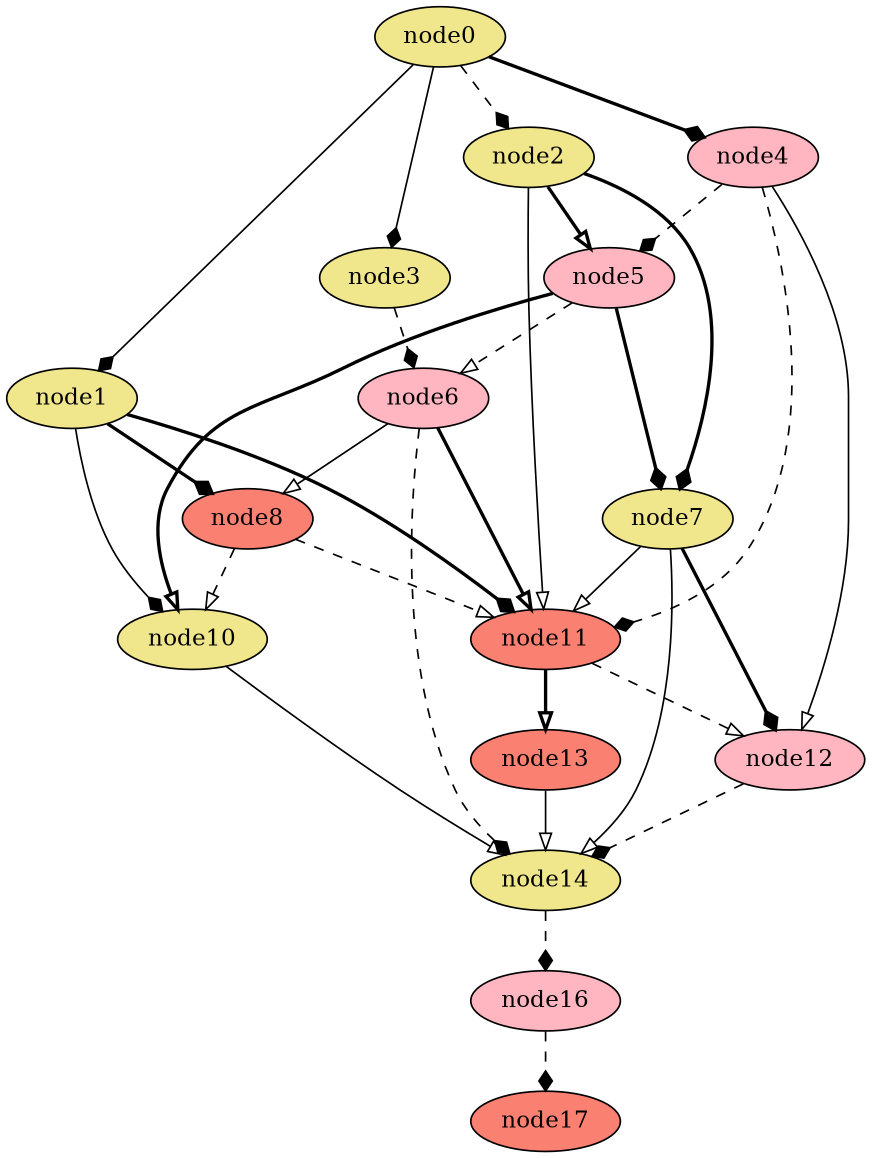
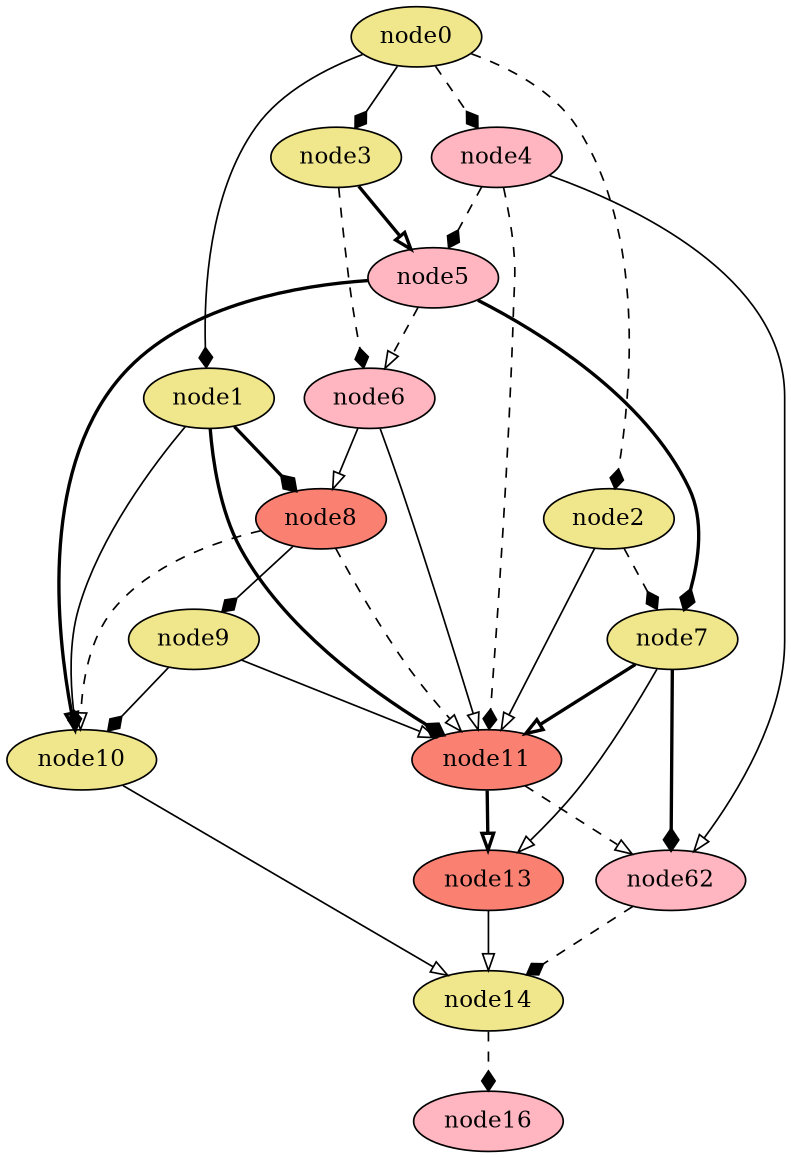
edge "node0" -> "node4": style bold -> dashed
edge "node2" -> "node5": now "node3" -> "node5"
edge "node2" -> "node7": style bold -> dashed
edge "node6" -> "node11": style bold -> solid
edge "node7" -> "node11": style solid -> bold
node "node9": added
edge "node6" -> "node14": removed
edge "node7" -> "node14": now "node7" -> "node13"
node "node12": label "node12" -> "node62"
node "node17": removed
